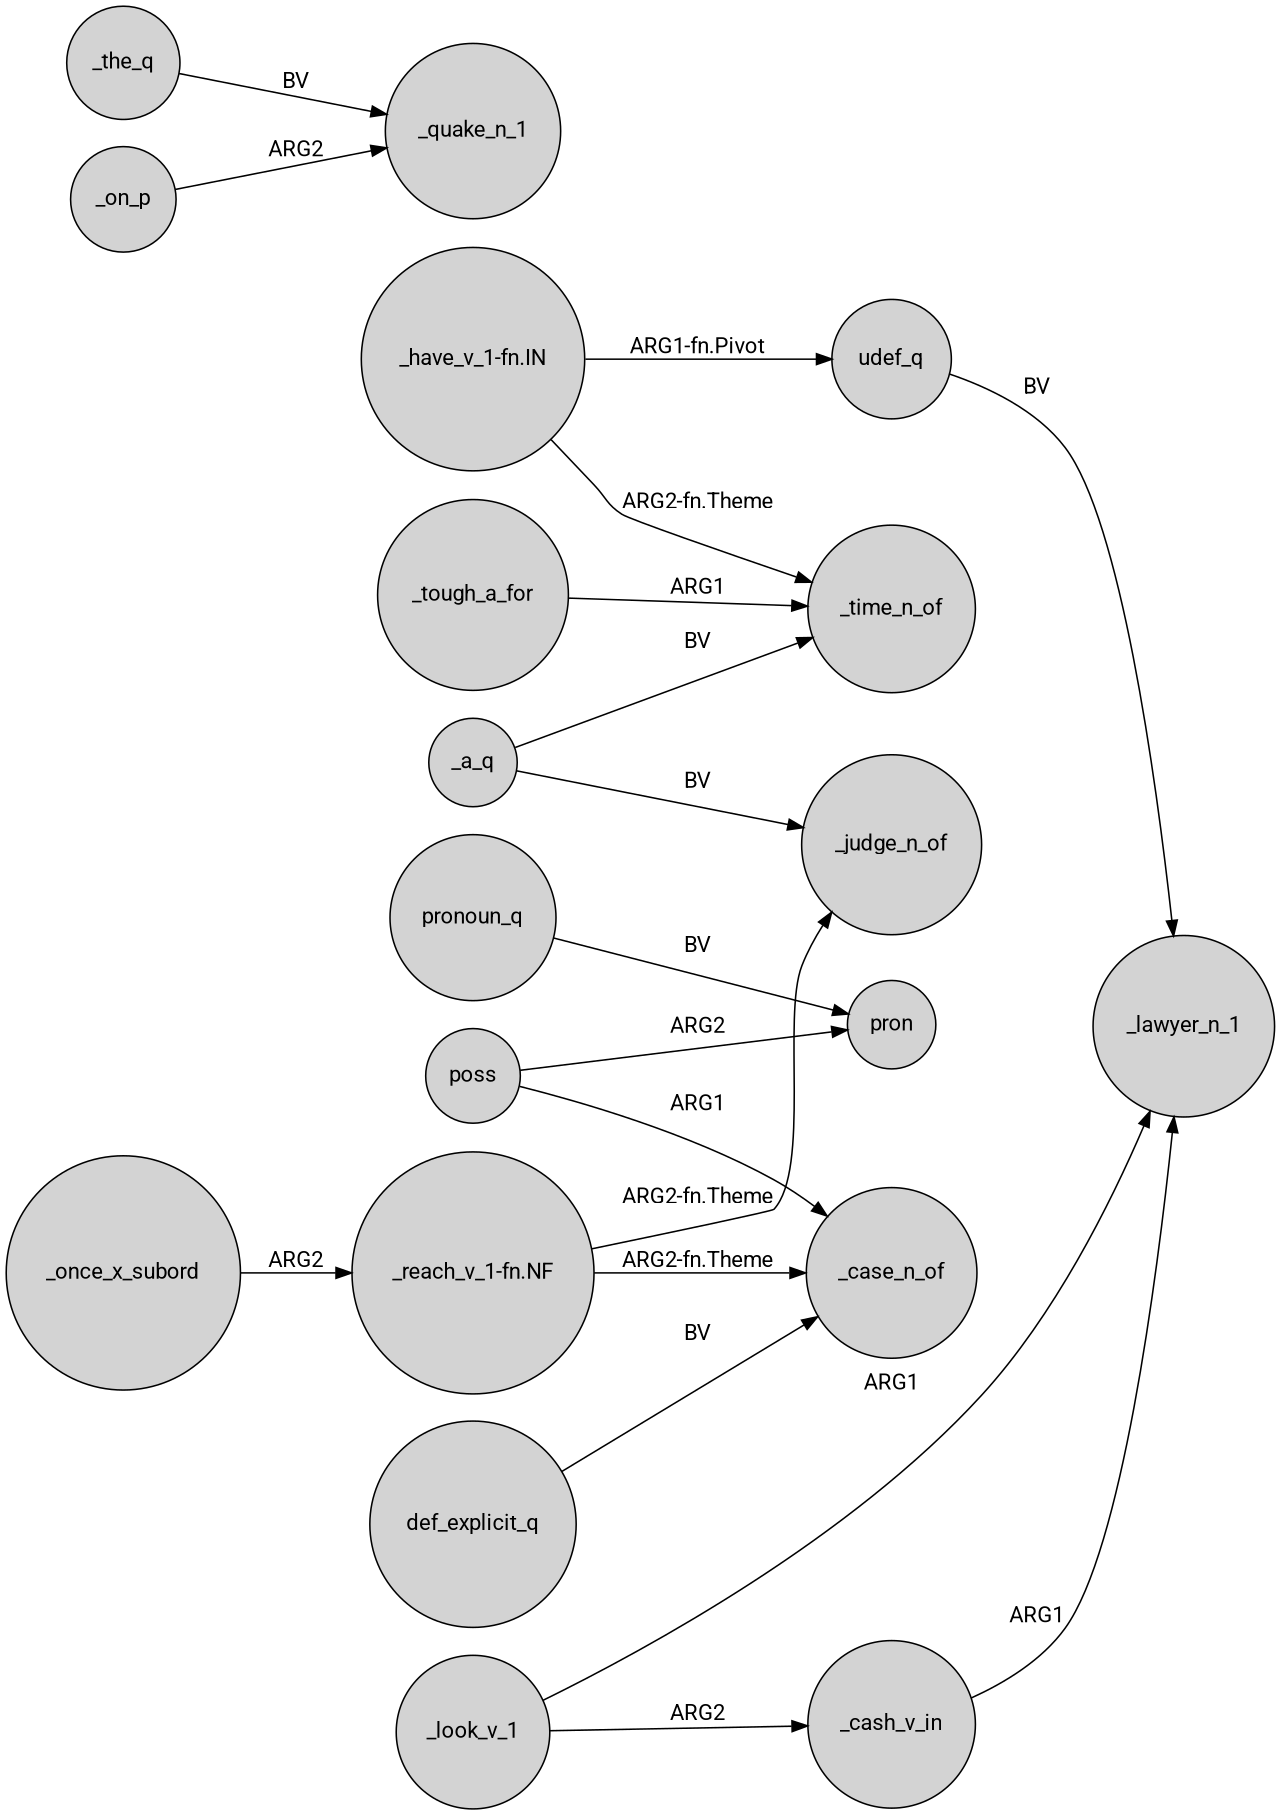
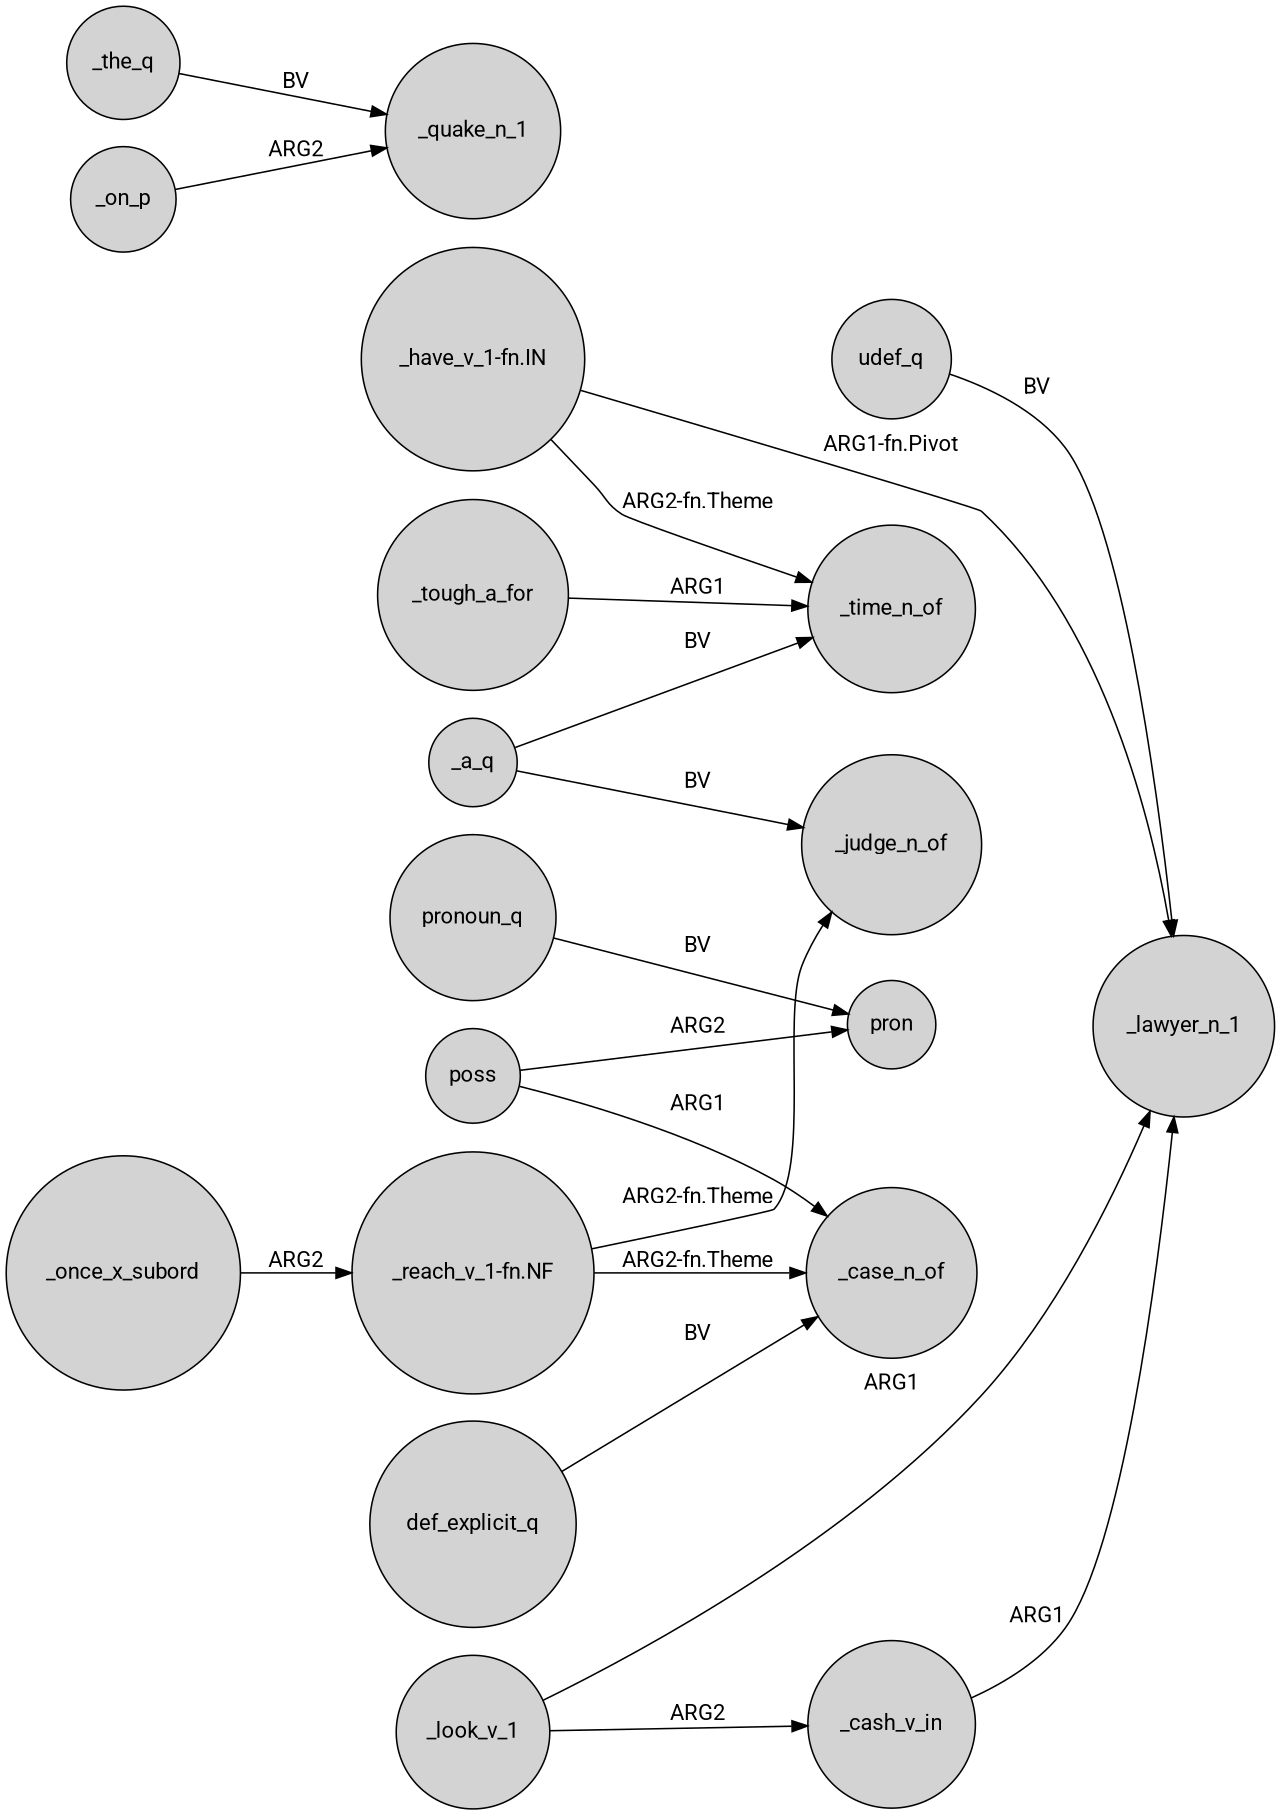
edge "_have_v_1-fn.IN" -> "udef_q": now "_have_v_1-fn.IN" -> "_lawyer_n_1"
